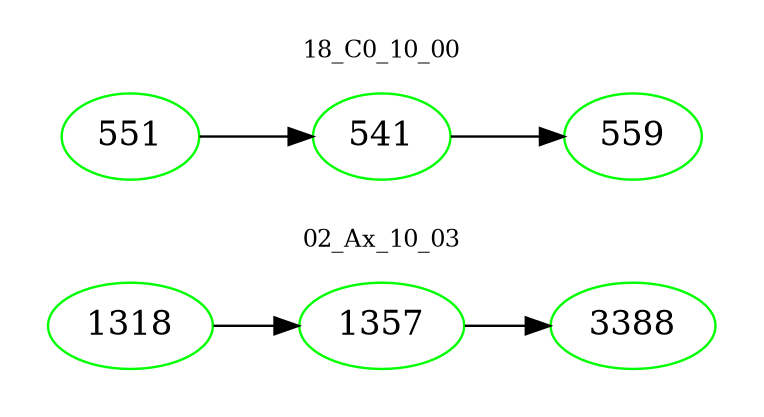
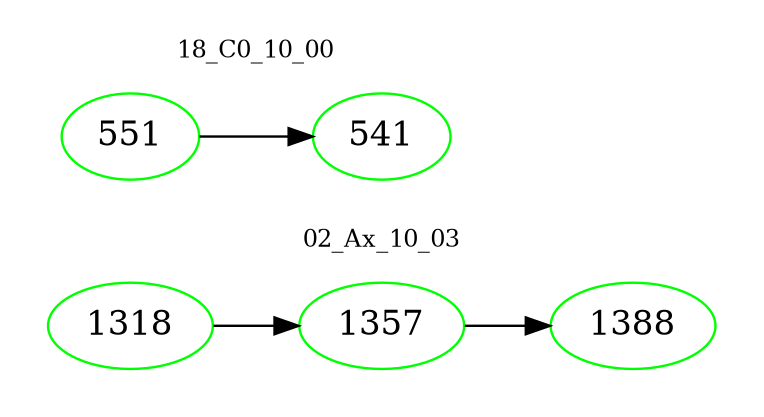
node "559": removed
node "3388": label "3388" -> "1388"
